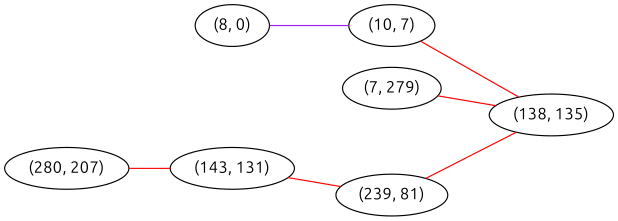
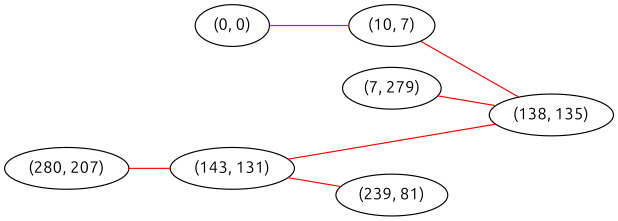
node "(8, 0)": label "(8, 0)" -> "(0, 0)"
edge "(138, 135)" -- "(239, 81)": now "(138, 135)" -- "(143, 131)"
